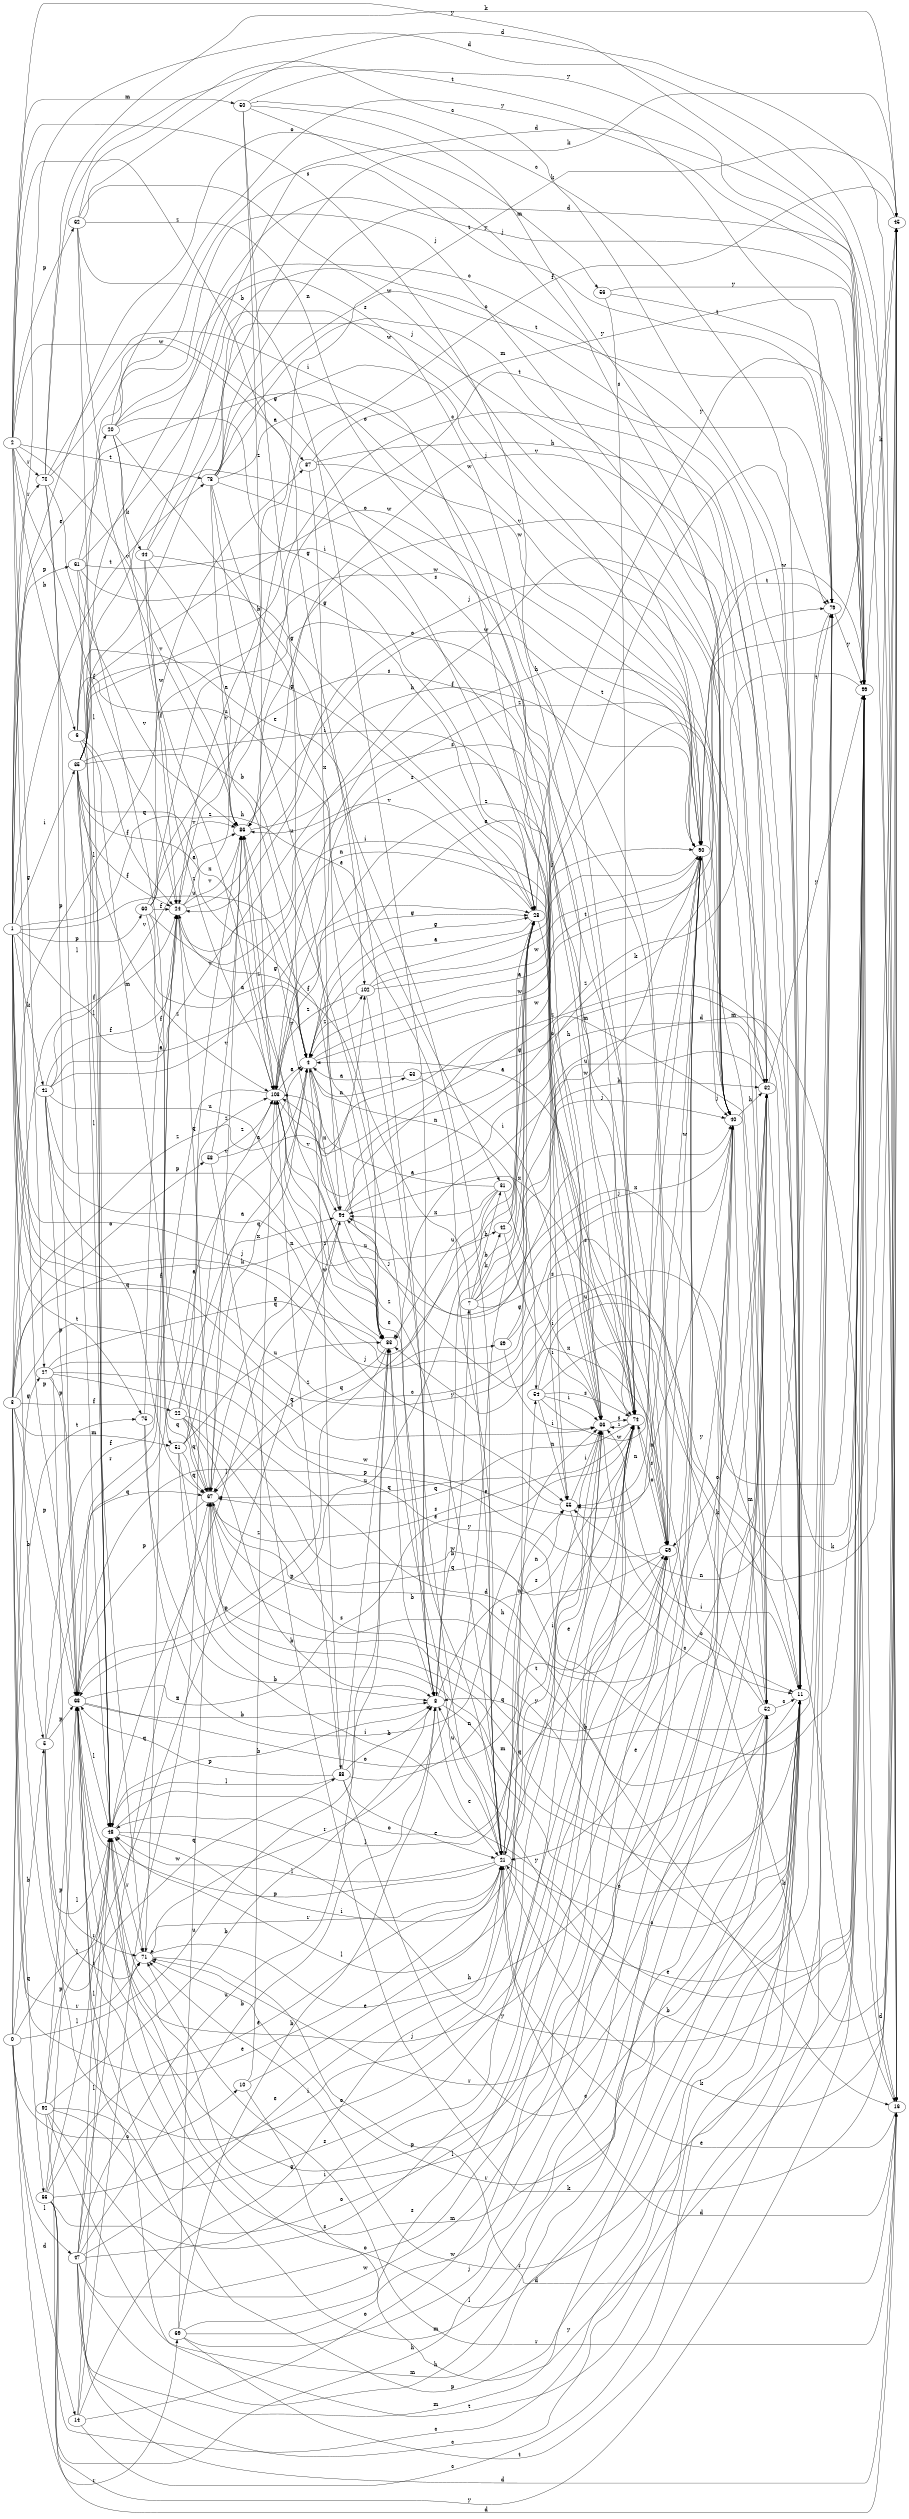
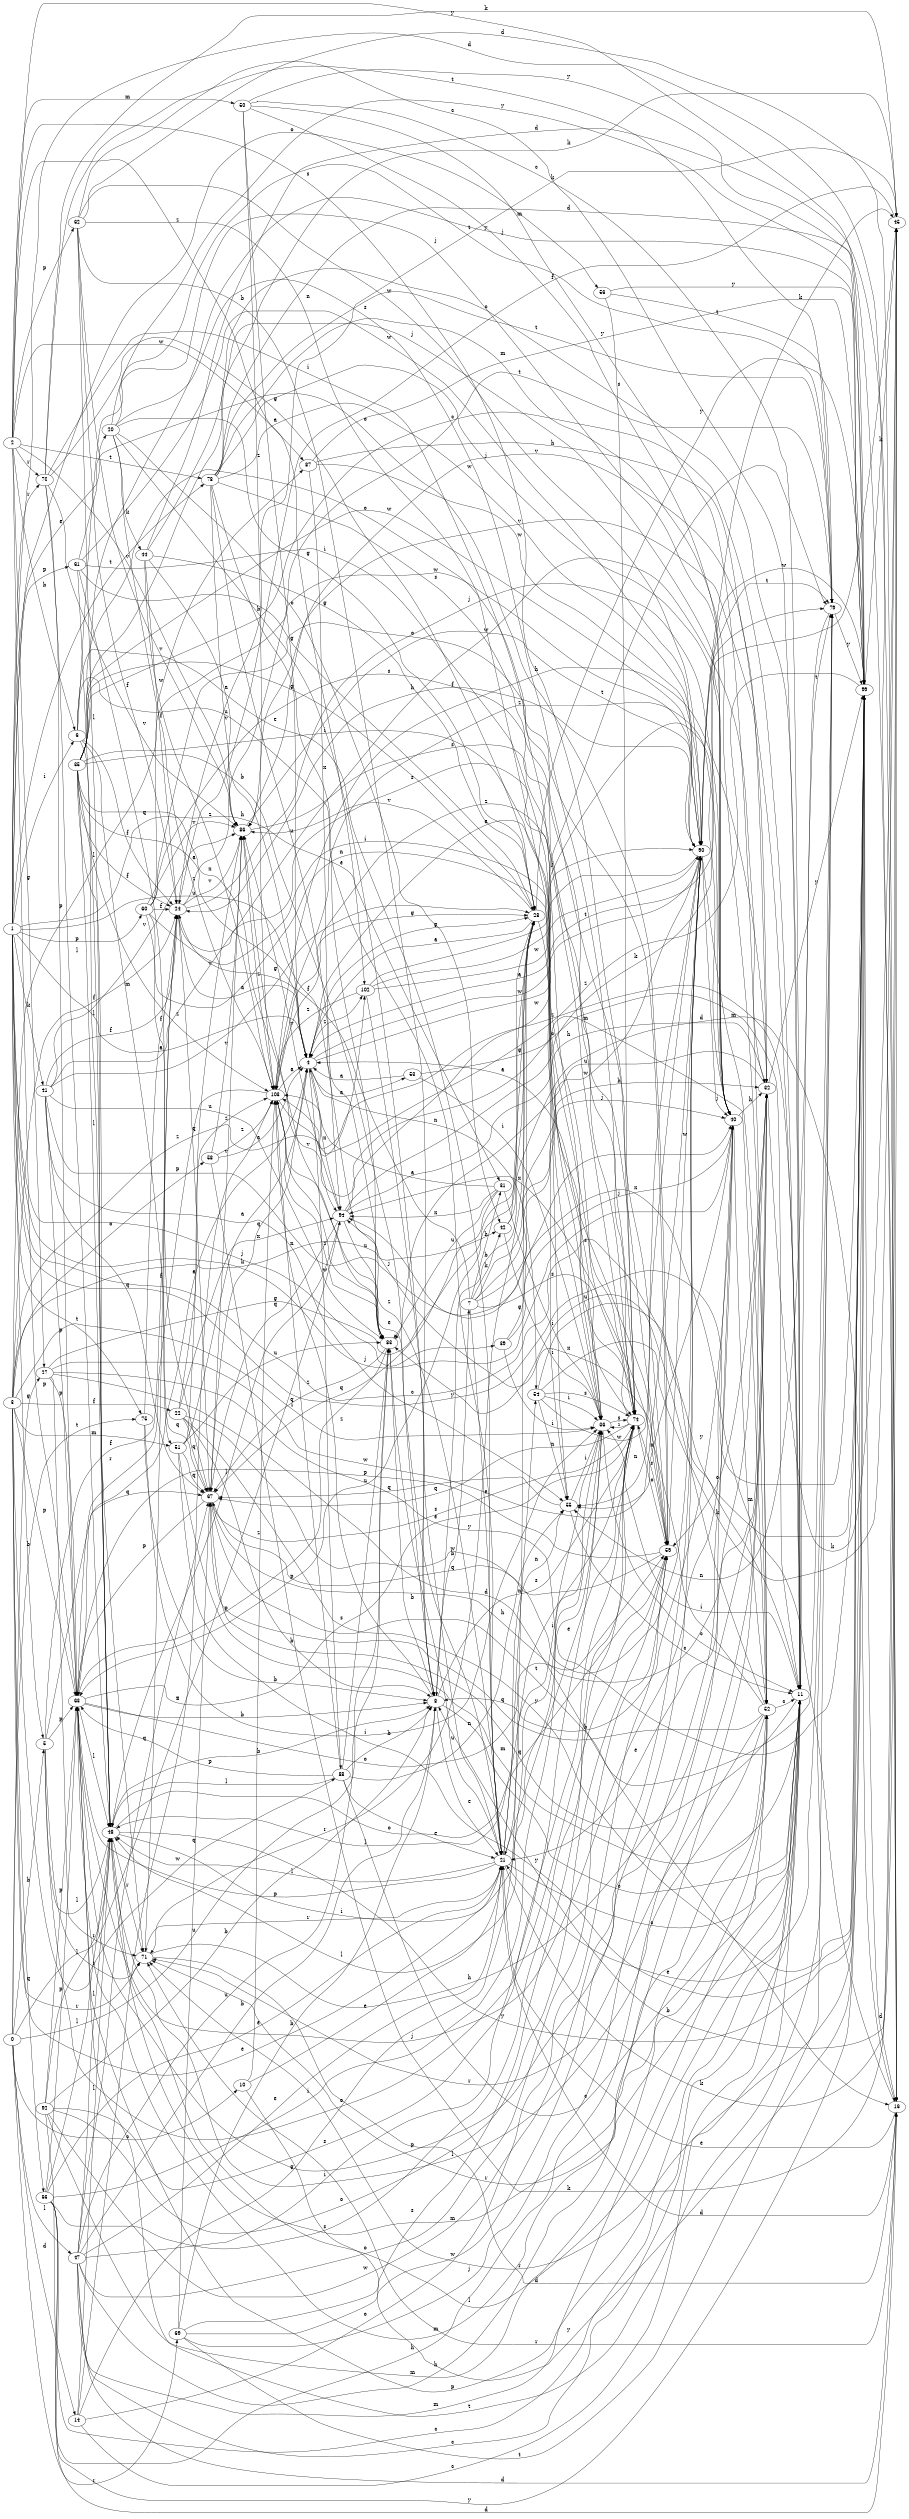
edge "20" -> "11": now "20" -> "42"
edge "2" -> "24": now "62" -> "24"
edge "1" -> "35": now "1" -> "6"
edge "4" -> "53": label "n" -> "a"
edge "59" -> "45": now "90" -> "45"
edge "8" -> "103": added, label "z"
